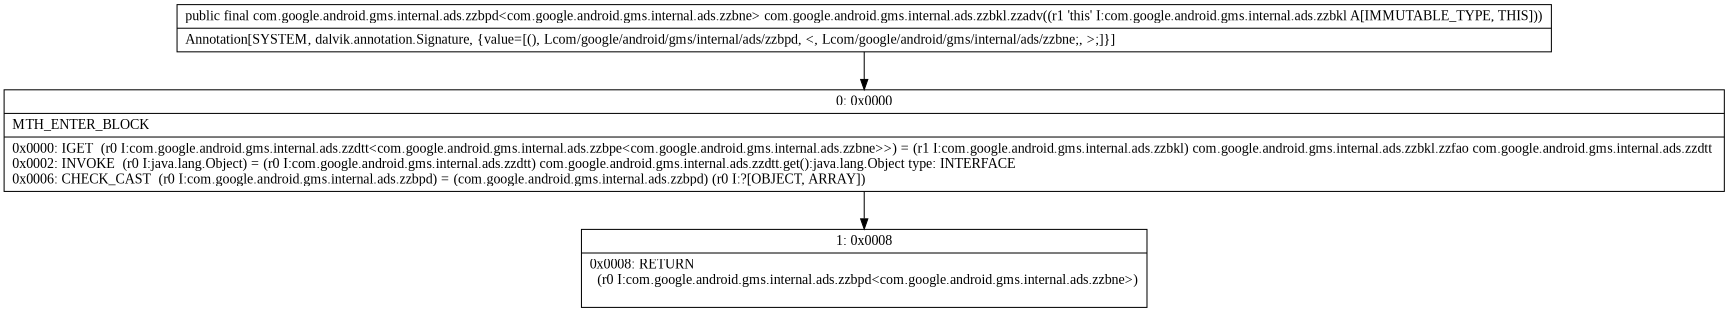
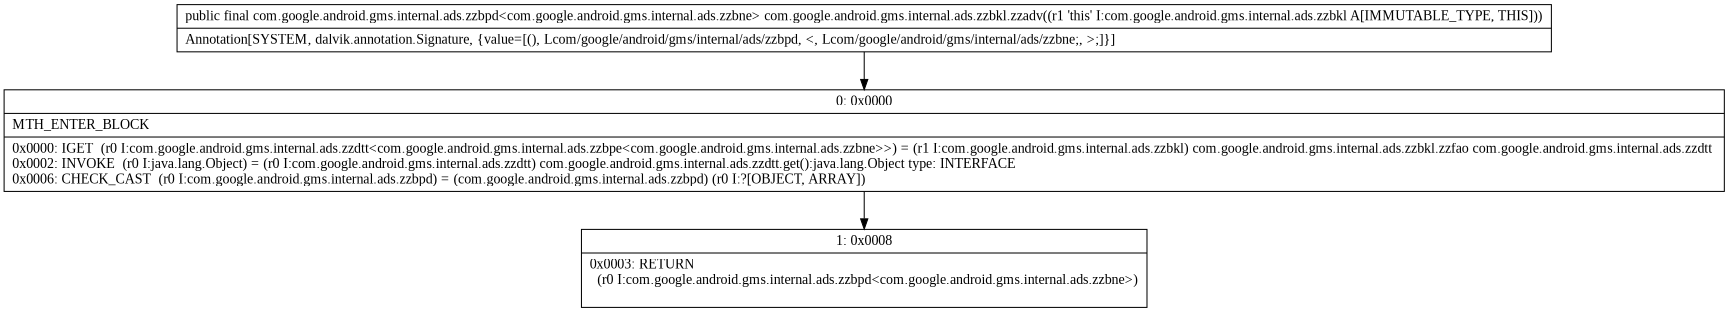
node "1: 0x0008": text "0x0008: RETURN" -> "0x0003: RETURN"
